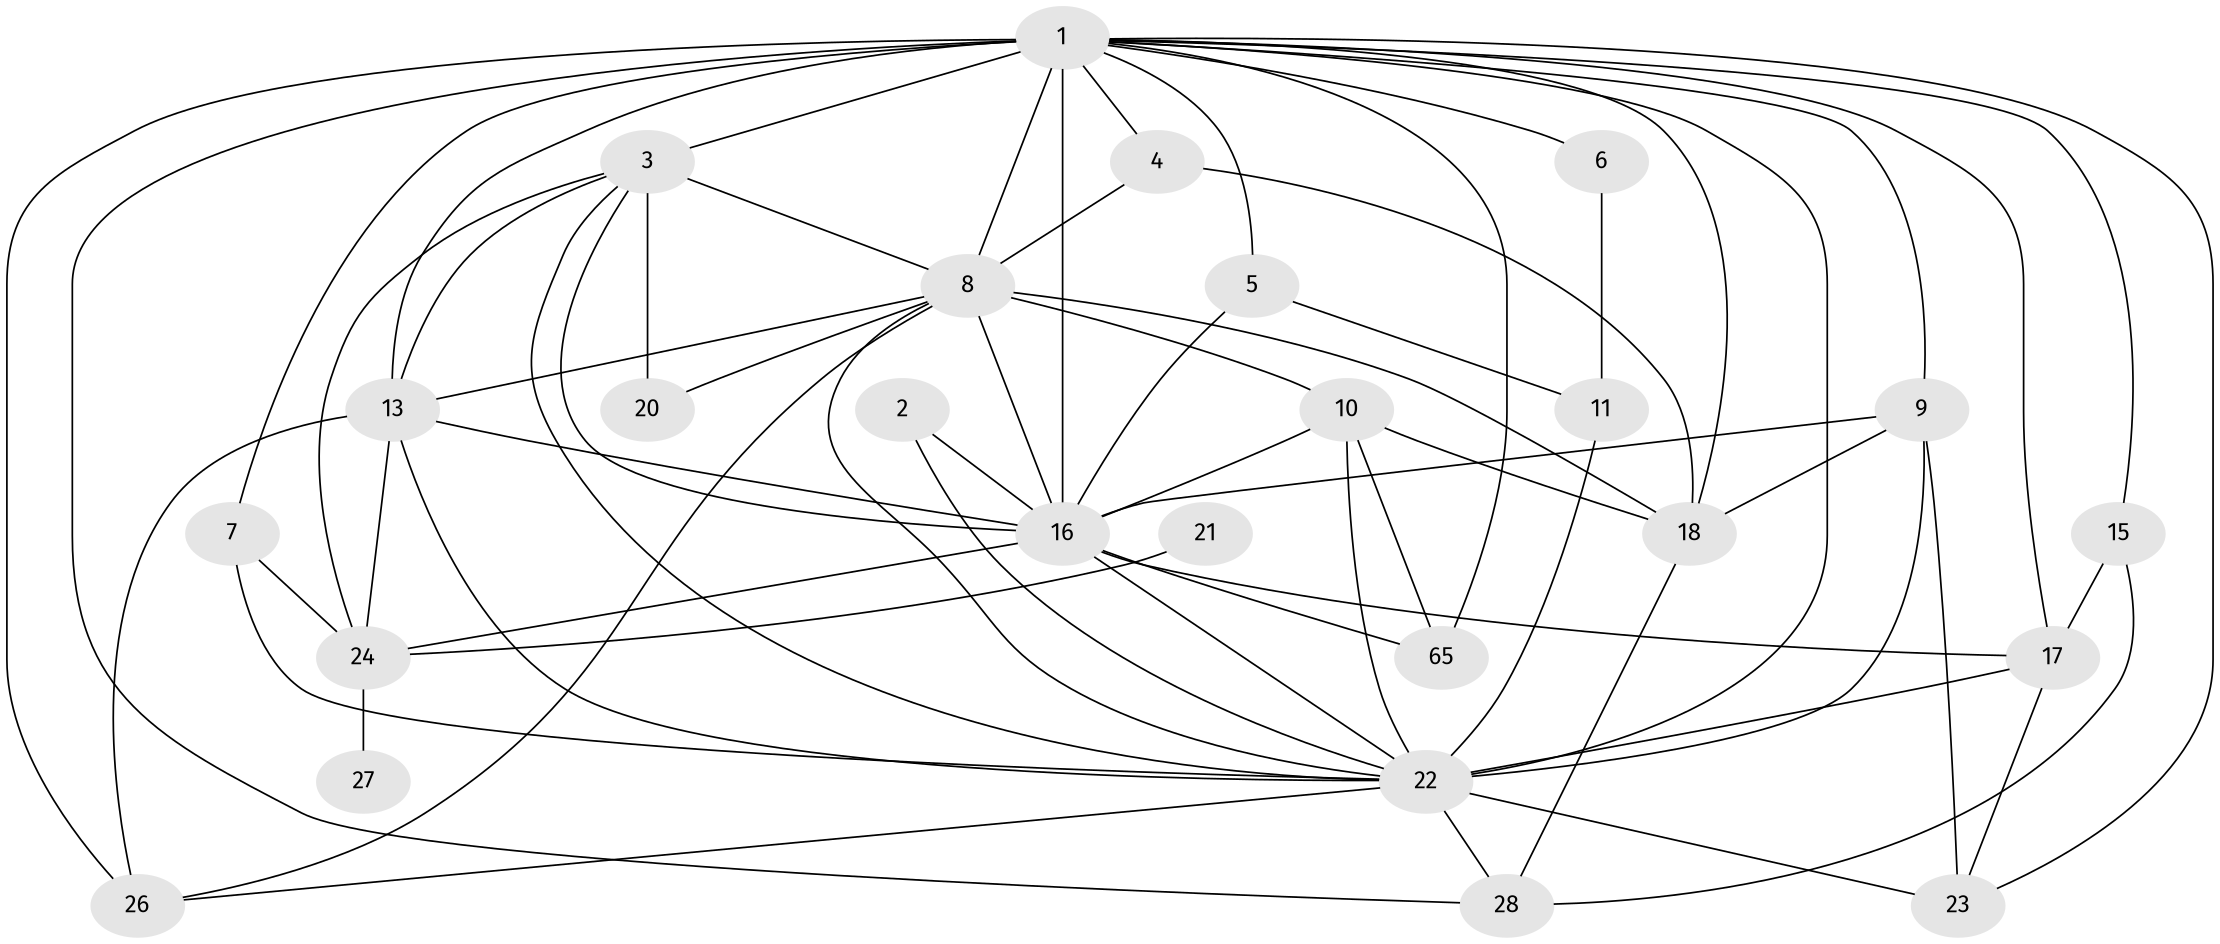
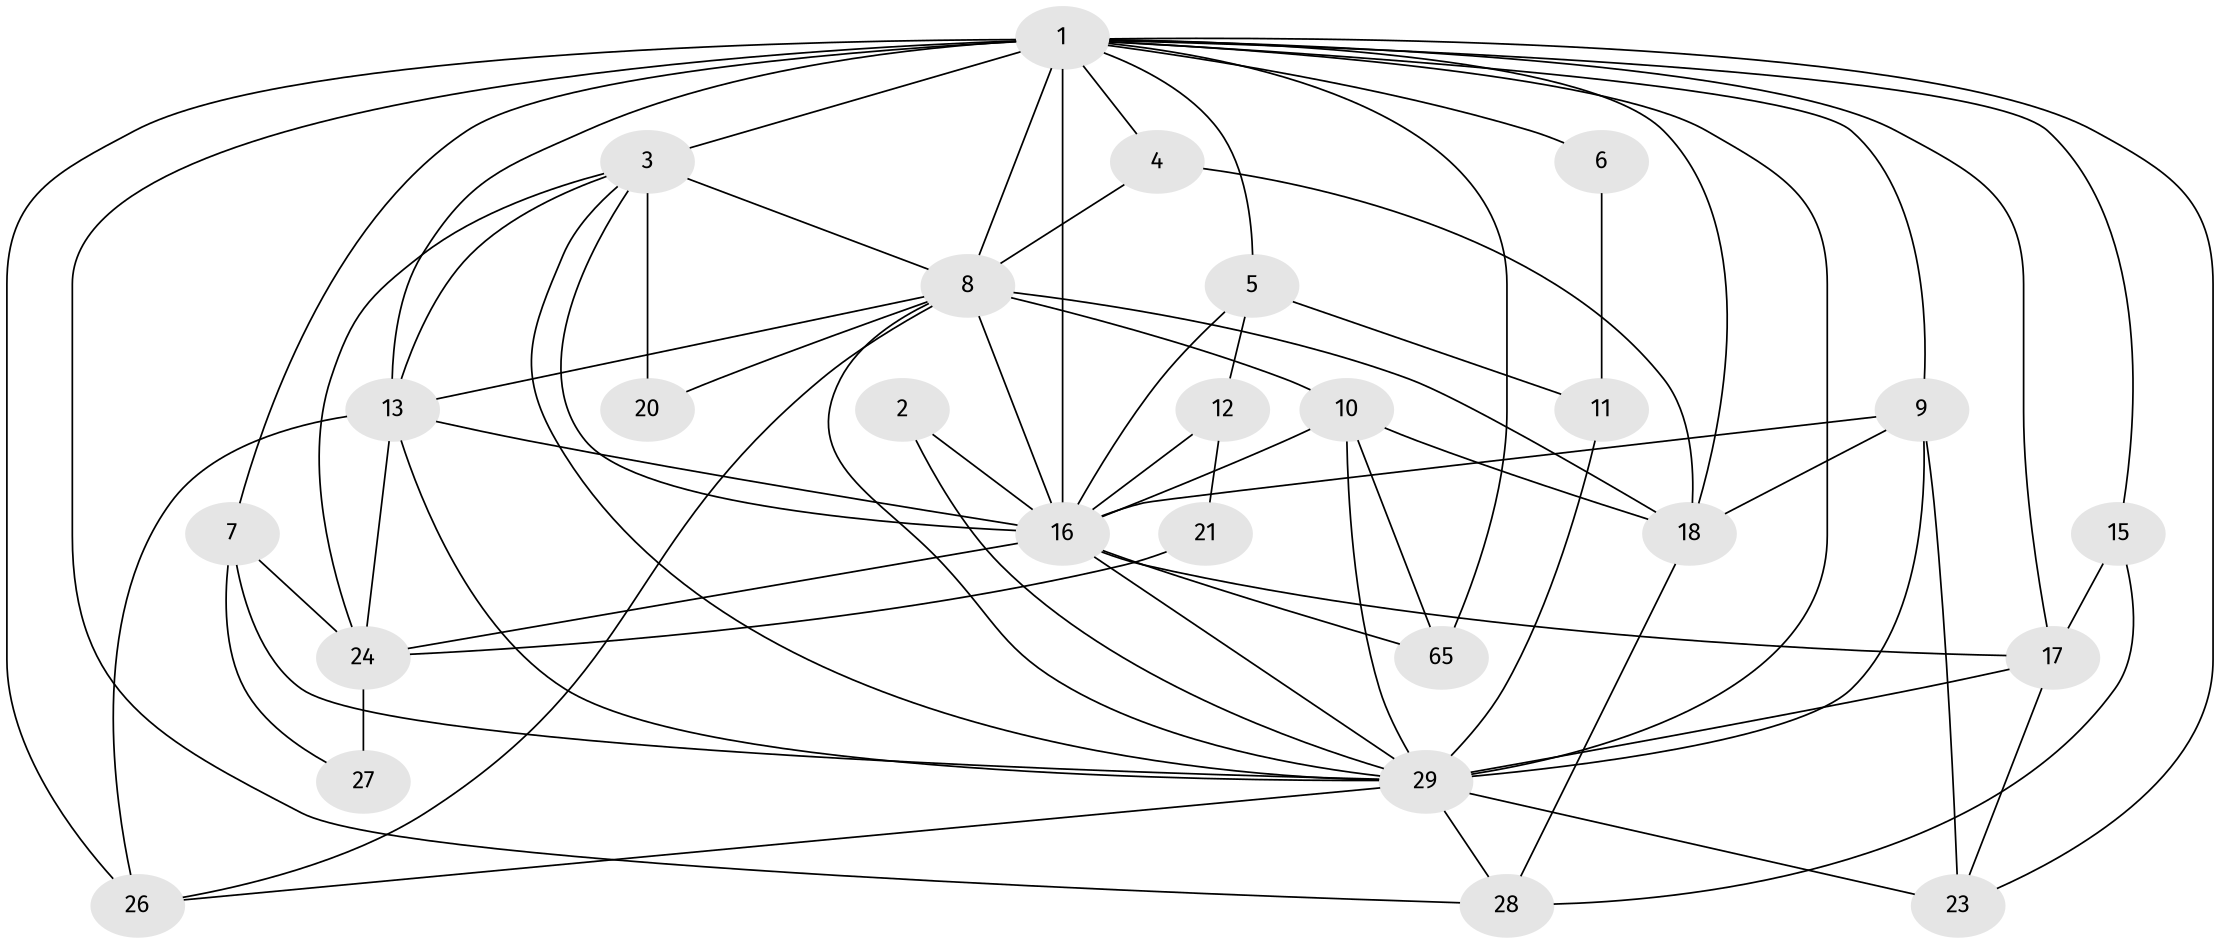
node "12": added
edge "7" -- "27": added
node "22": label "22" -> "29"
